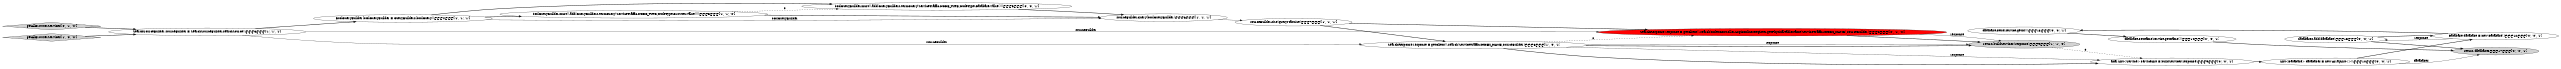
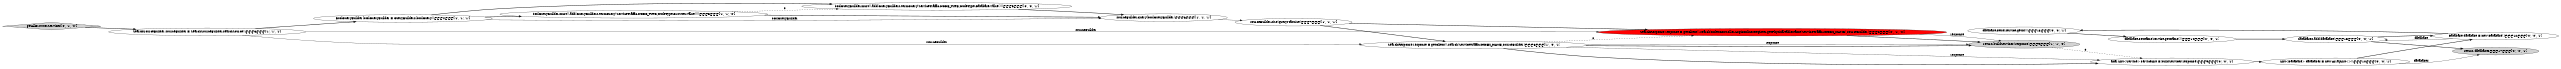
node "getAllBrowserServices['1', '0', '0']": removed
edge "Database database = new Database()@@@12@@@['0', '0', '1']" -> "databases.add(database)@@@15@@@['0', '0', '1']": label "response" -> "database"
edge "database.setName(service.getName())@@@14@@@['0', '0', '1']" -> "return databases@@@17@@@['0', '0', '1']": now "database.setName(service.getName())@@@14@@@['0', '0', '1']" -> "databases.add(database)@@@15@@@['0', '0', '1']"
